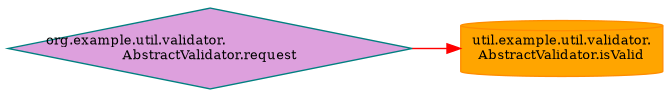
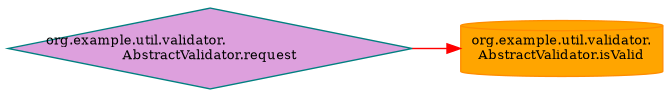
node "util.example.util.validator. AbstractValidator.isValid": label "util.example.util.validator. AbstractValidator.isValid" -> "org.example.util.validator. AbstractValidator.isValid"
